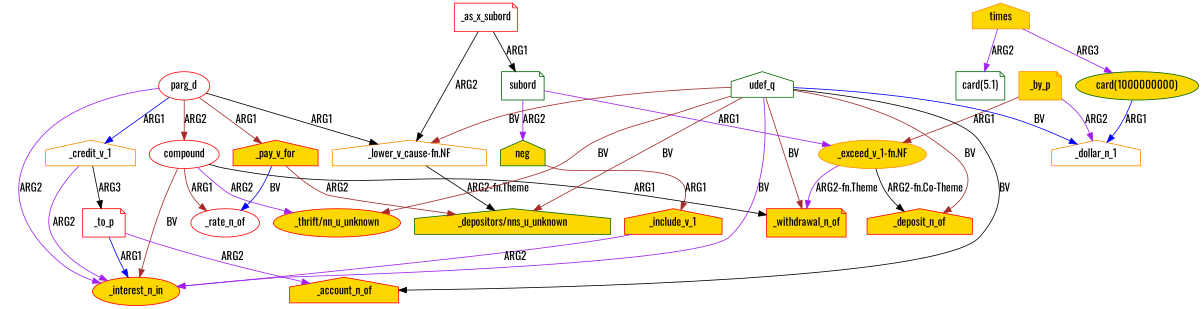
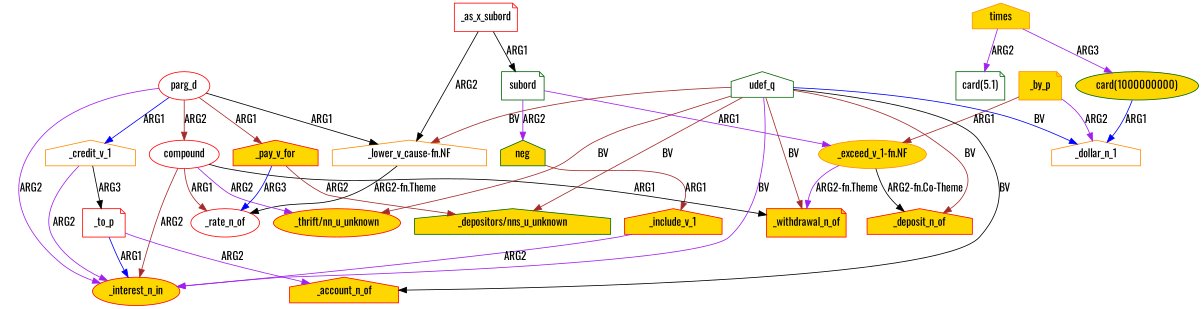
edge "_lower_v_cause-fn.NF" -> "_depositors/nns_u_unknown": now "_lower_v_cause-fn.NF" -> "_rate_n_of"
edge "_pay_v_for" -> "_rate_n_of": label "BV" -> "ARG3"
edge "compound" -> "_interest_n_in": label "BV" -> "ARG2"
